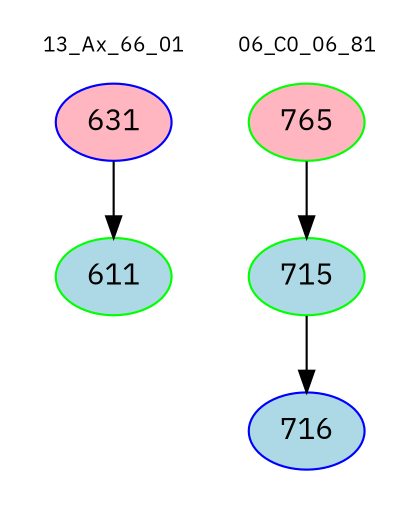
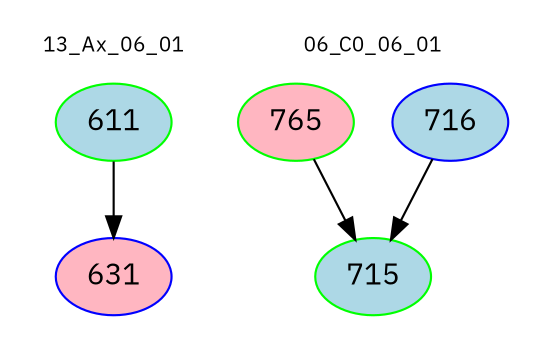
cluster "13_Ax_66_01": label "13_Ax_66_01" -> "13_Ax_06_01"
cluster "06_C0_06_81": label "06_C0_06_81" -> "06_C0_06_01"
edge "631" -> "611": reversed
edge "715" -> "716": reversed
